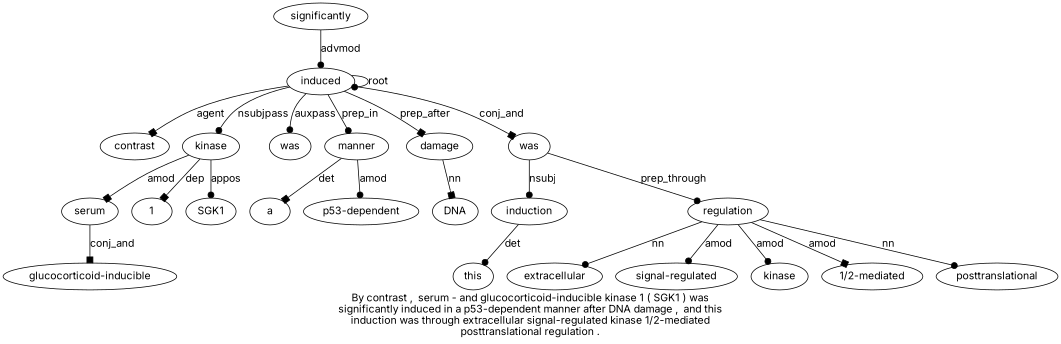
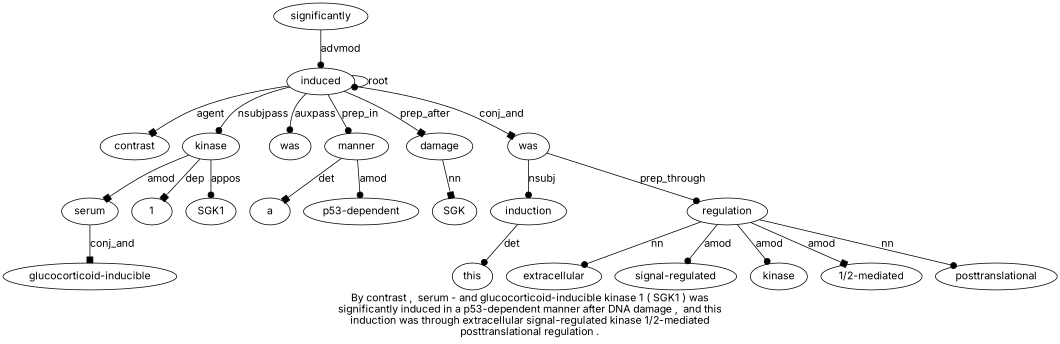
node "DNA": label "DNA" -> "SGK"
